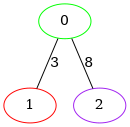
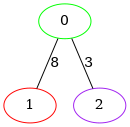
edge "0" -- "1": label "3" -> "8"
edge "0" -- "2": label "8" -> "3"
